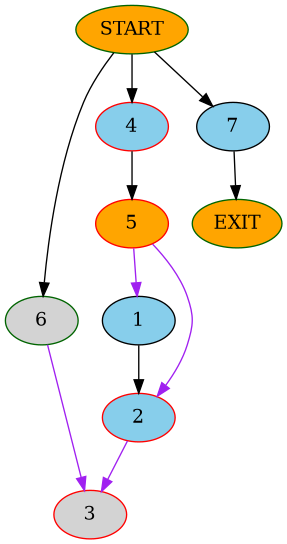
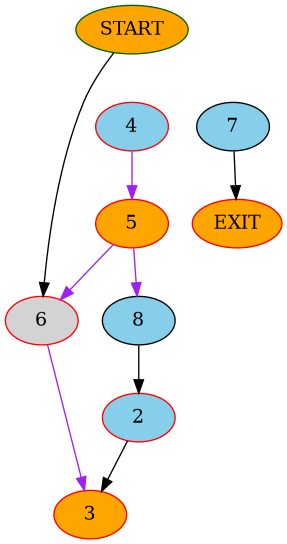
edge "START" -> "4": removed
edge "START" -> "7": removed
edge "4" -> "5": color black -> purple
node "EXIT": color darkgreen -> red
edge "5" -> "2": now "5" -> "6"
node "6": color darkgreen -> red
node "1": label "1" -> "8"
edge "2" -> "3": color purple -> black
node "3": fillcolor lightgrey -> orange
